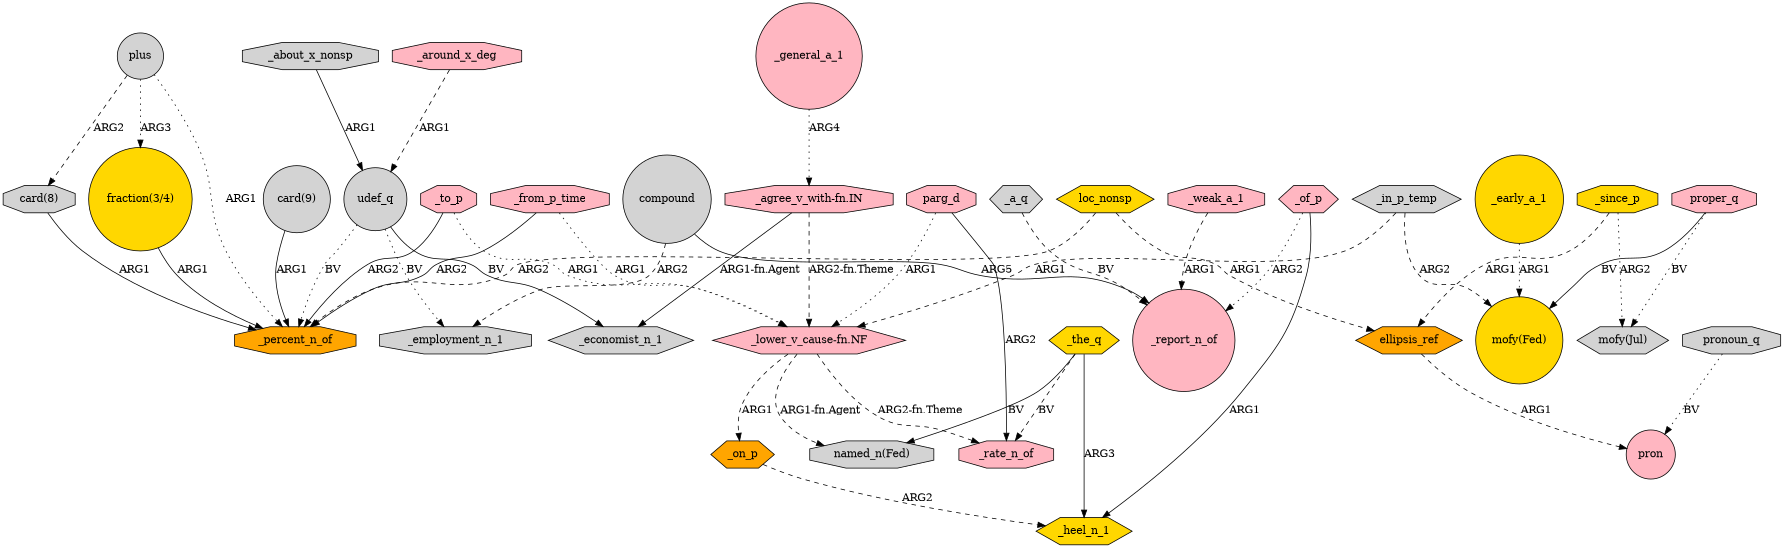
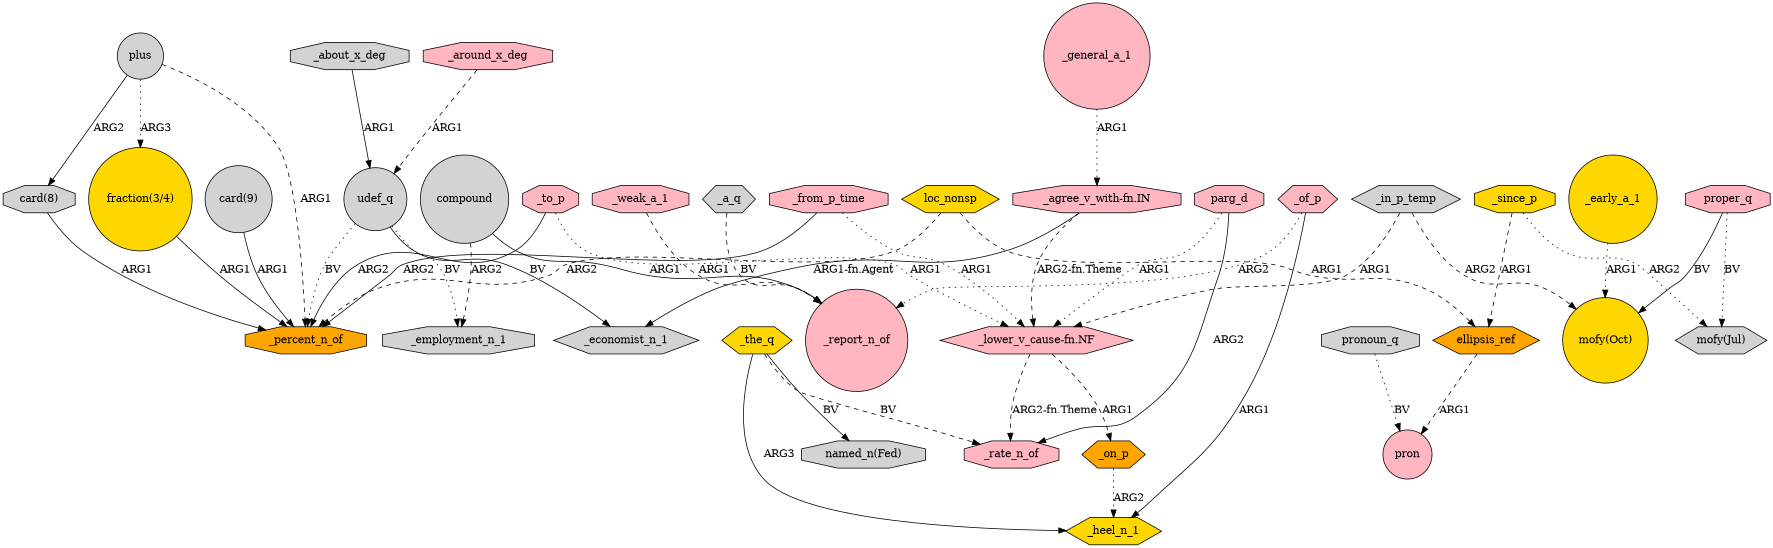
node "_about_x_nonsp": label "_about_x_nonsp" -> "_about_x_deg"
edge "plus" -> "card(8)": style dashed -> solid
edge "_general_a_1" -> "_agree_v_with-fn.IN": label "ARG4" -> "ARG1"
edge "plus" -> "_percent_n_of": style dotted -> dashed
edge "compound" -> "_report_n_of": label "ARG5" -> "ARG1"
node "mofy(Fed)": label "mofy(Fed)" -> "mofy(Oct)"
edge "_lower_v_cause-fn.NF" -> "named_n(Fed)": removed, label "ARG1-fn.Agent"
edge "_on_p" -> "_heel_n_1": style dashed -> dotted
